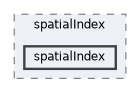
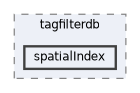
cluster "spatialIndex": label "spatialIndex" -> "tagfilterdb"
